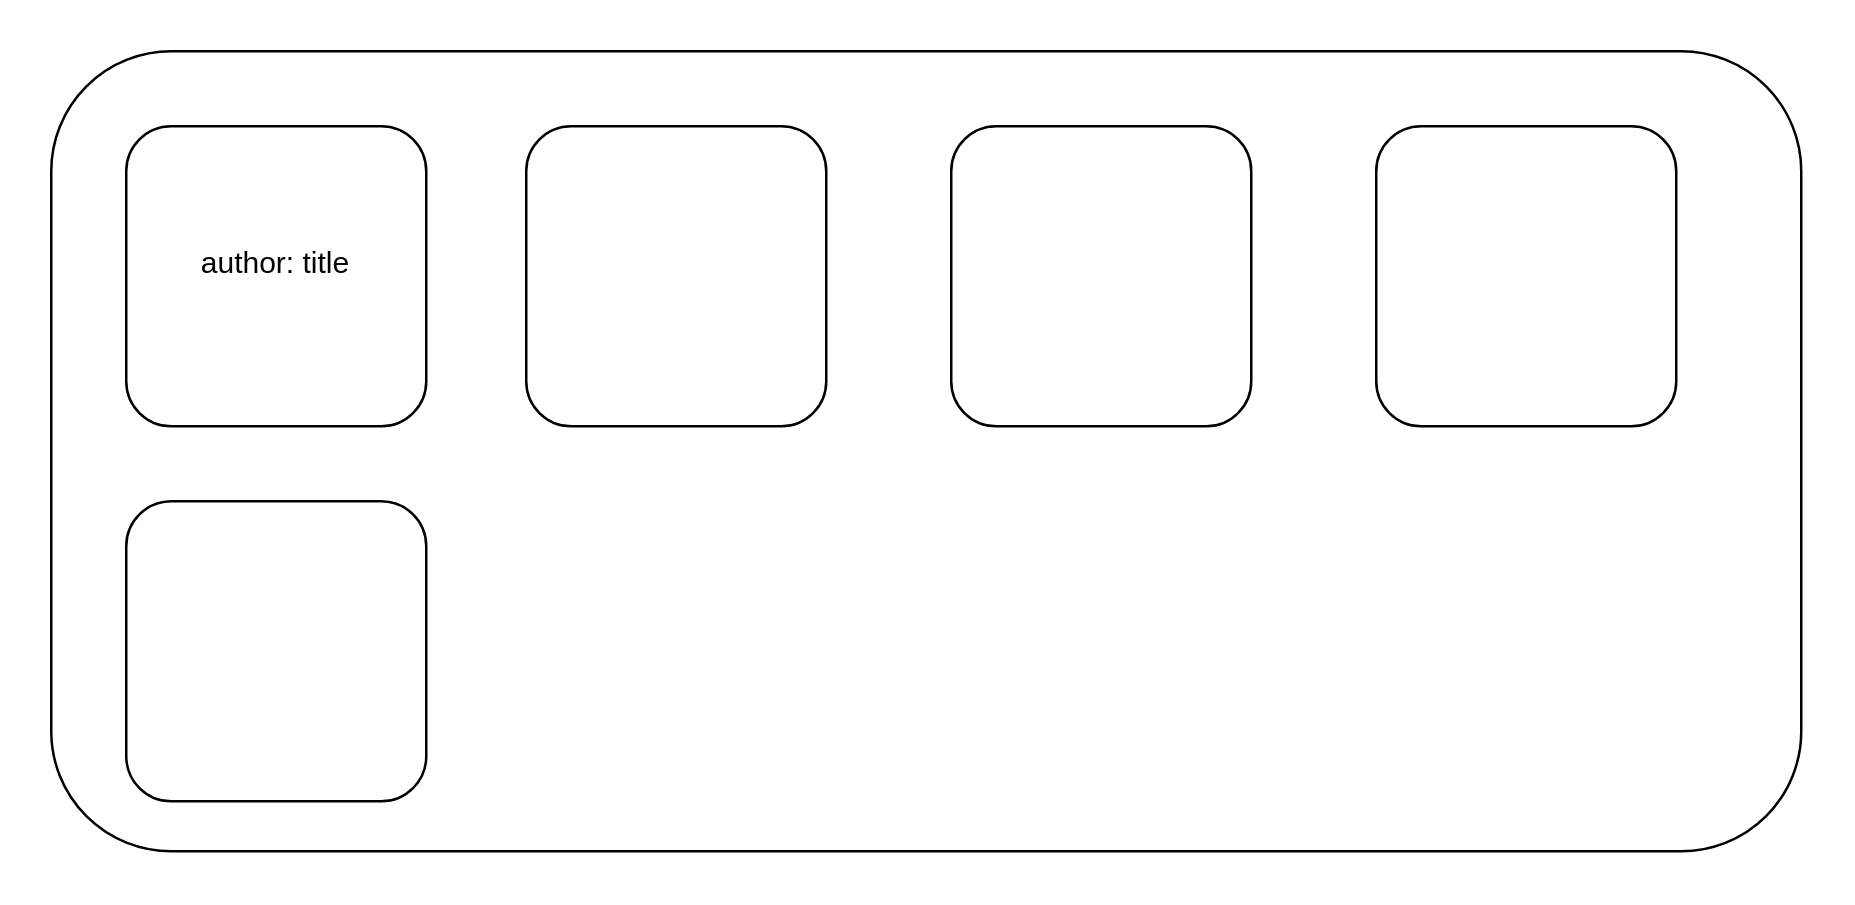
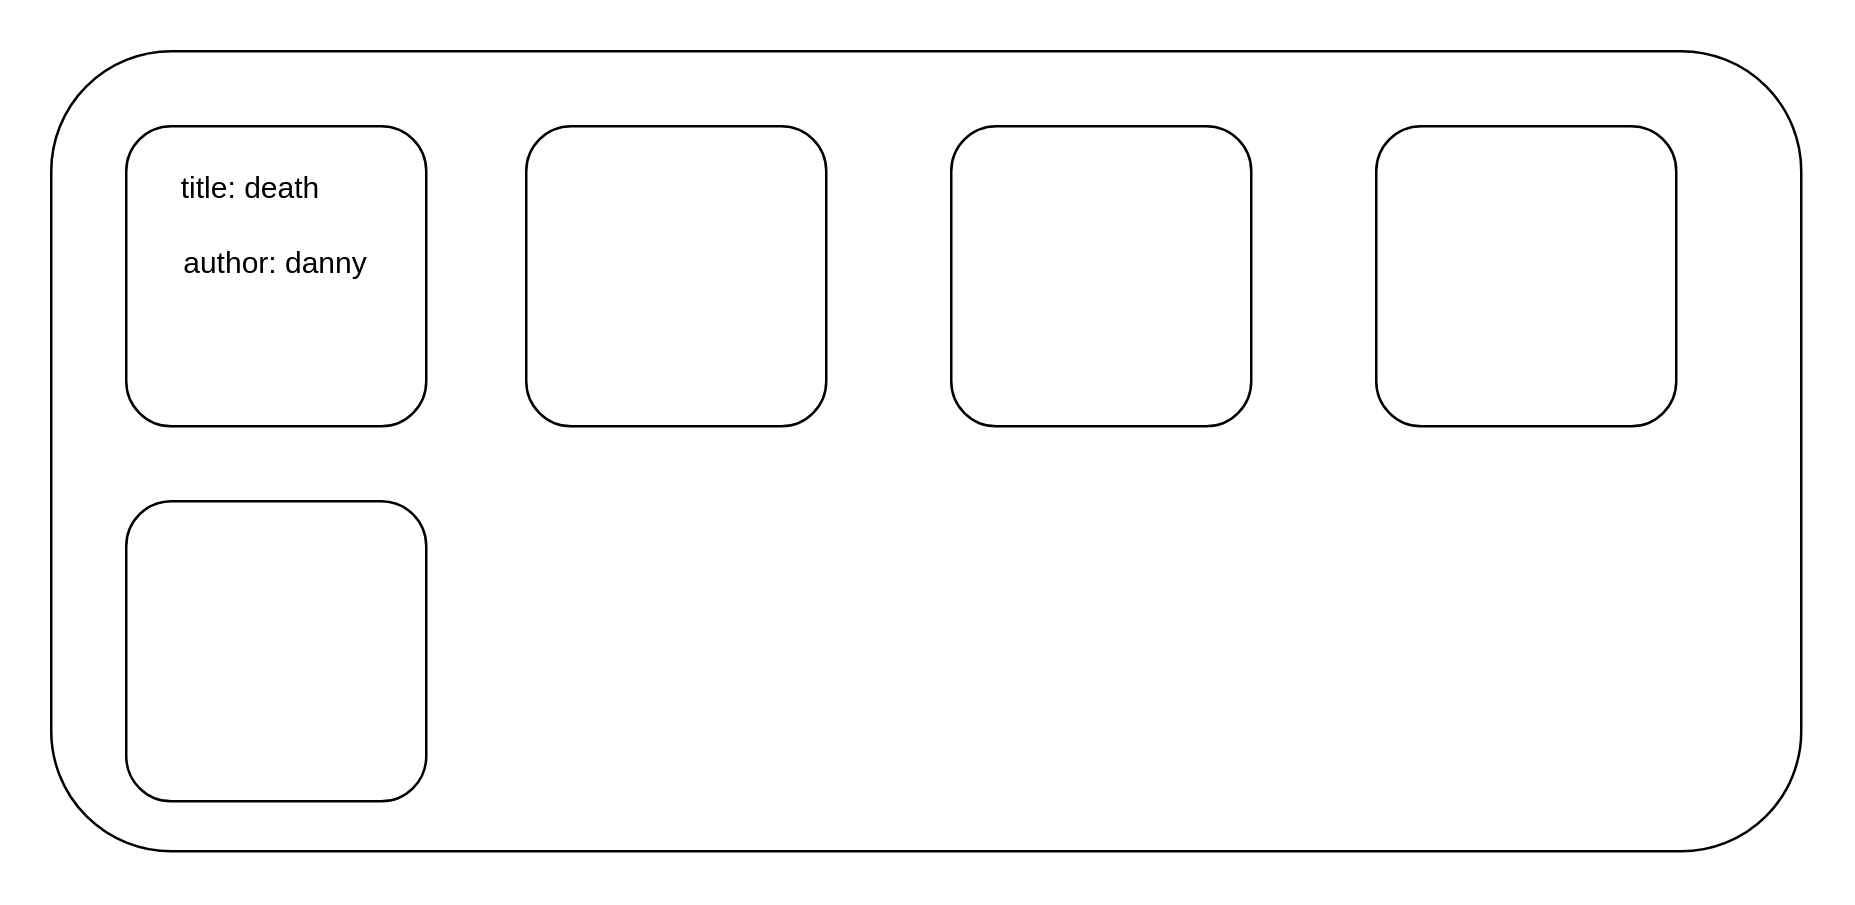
node "title: death": added
node "author: title": label "author: title" -> "author: danny"
